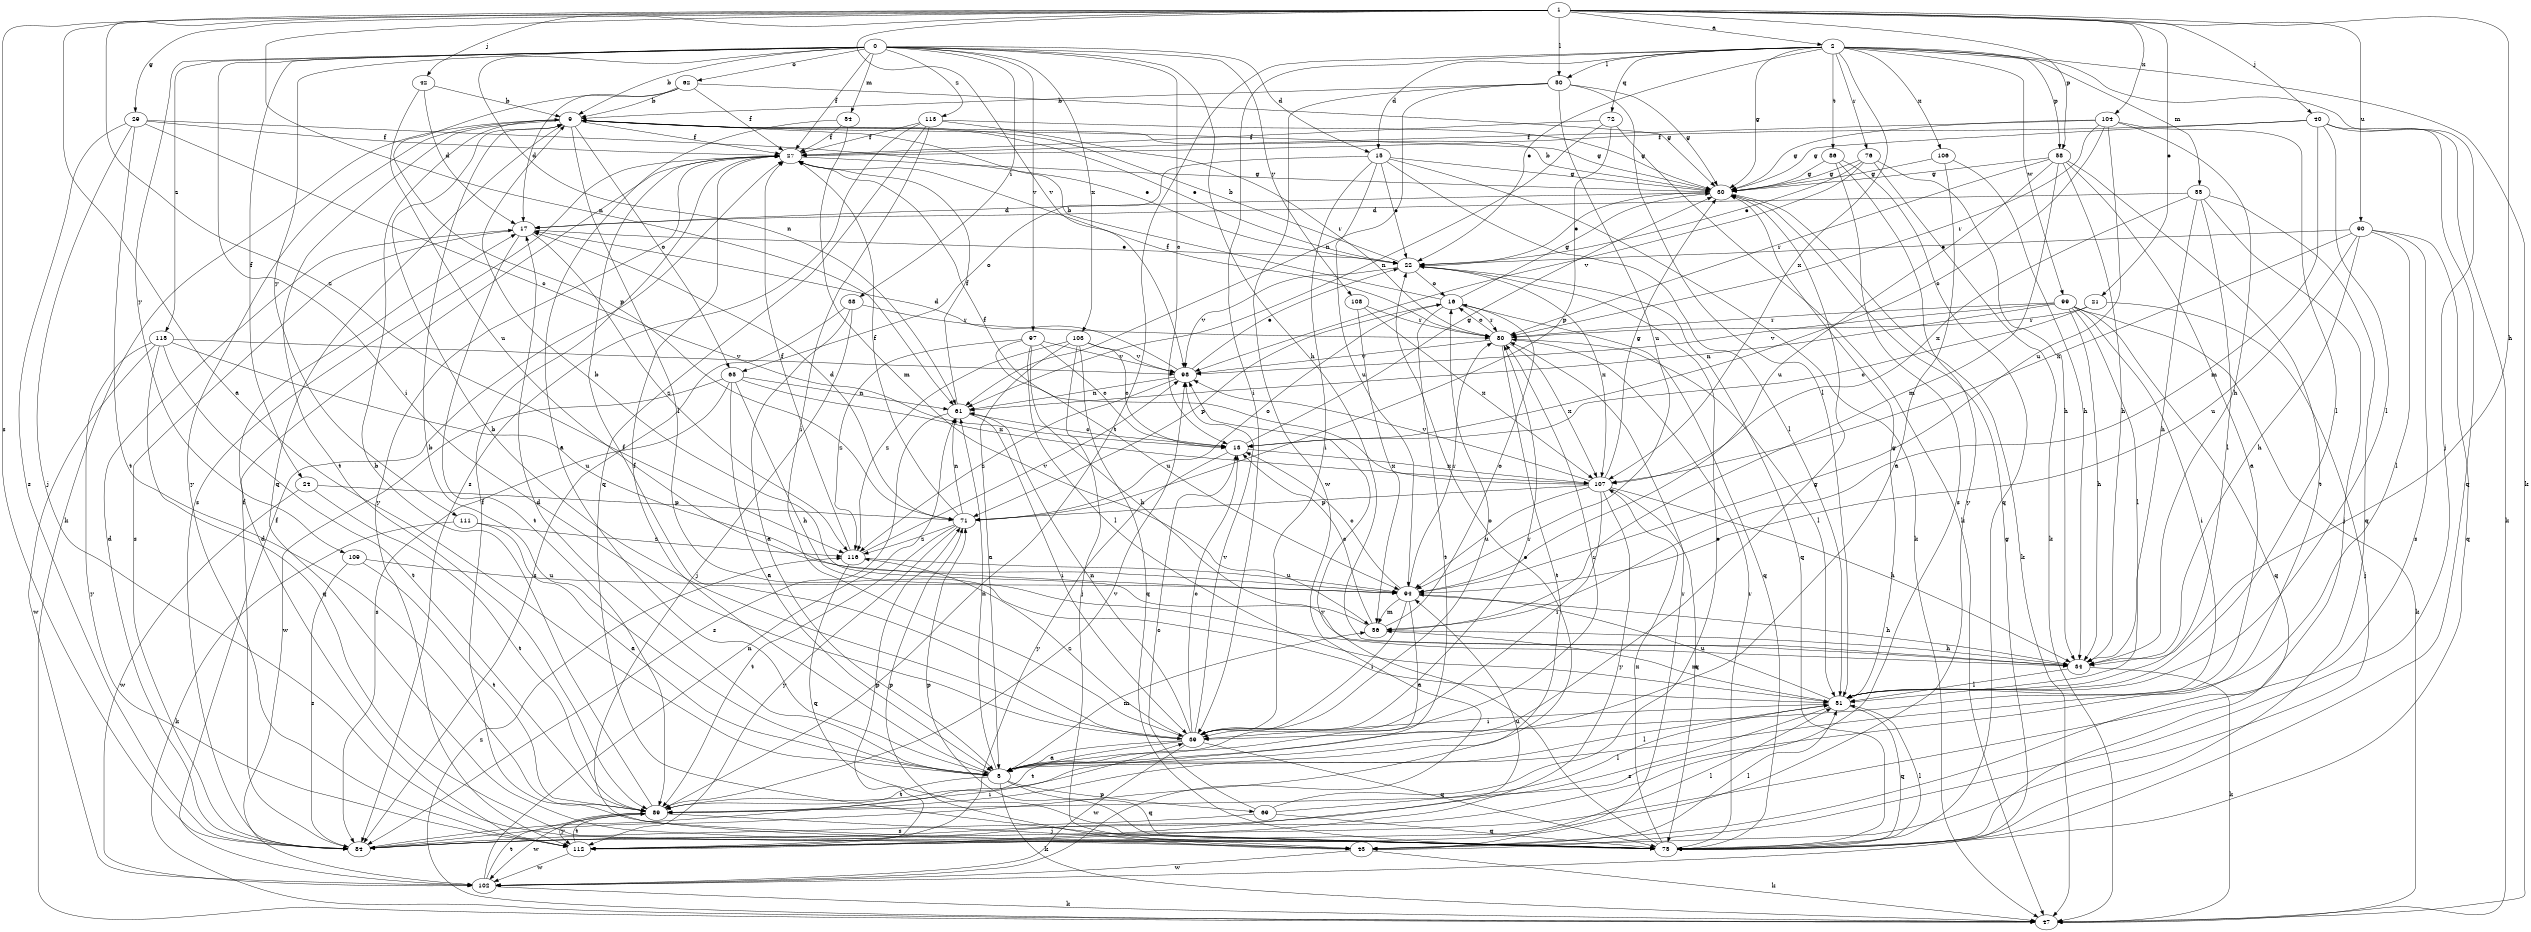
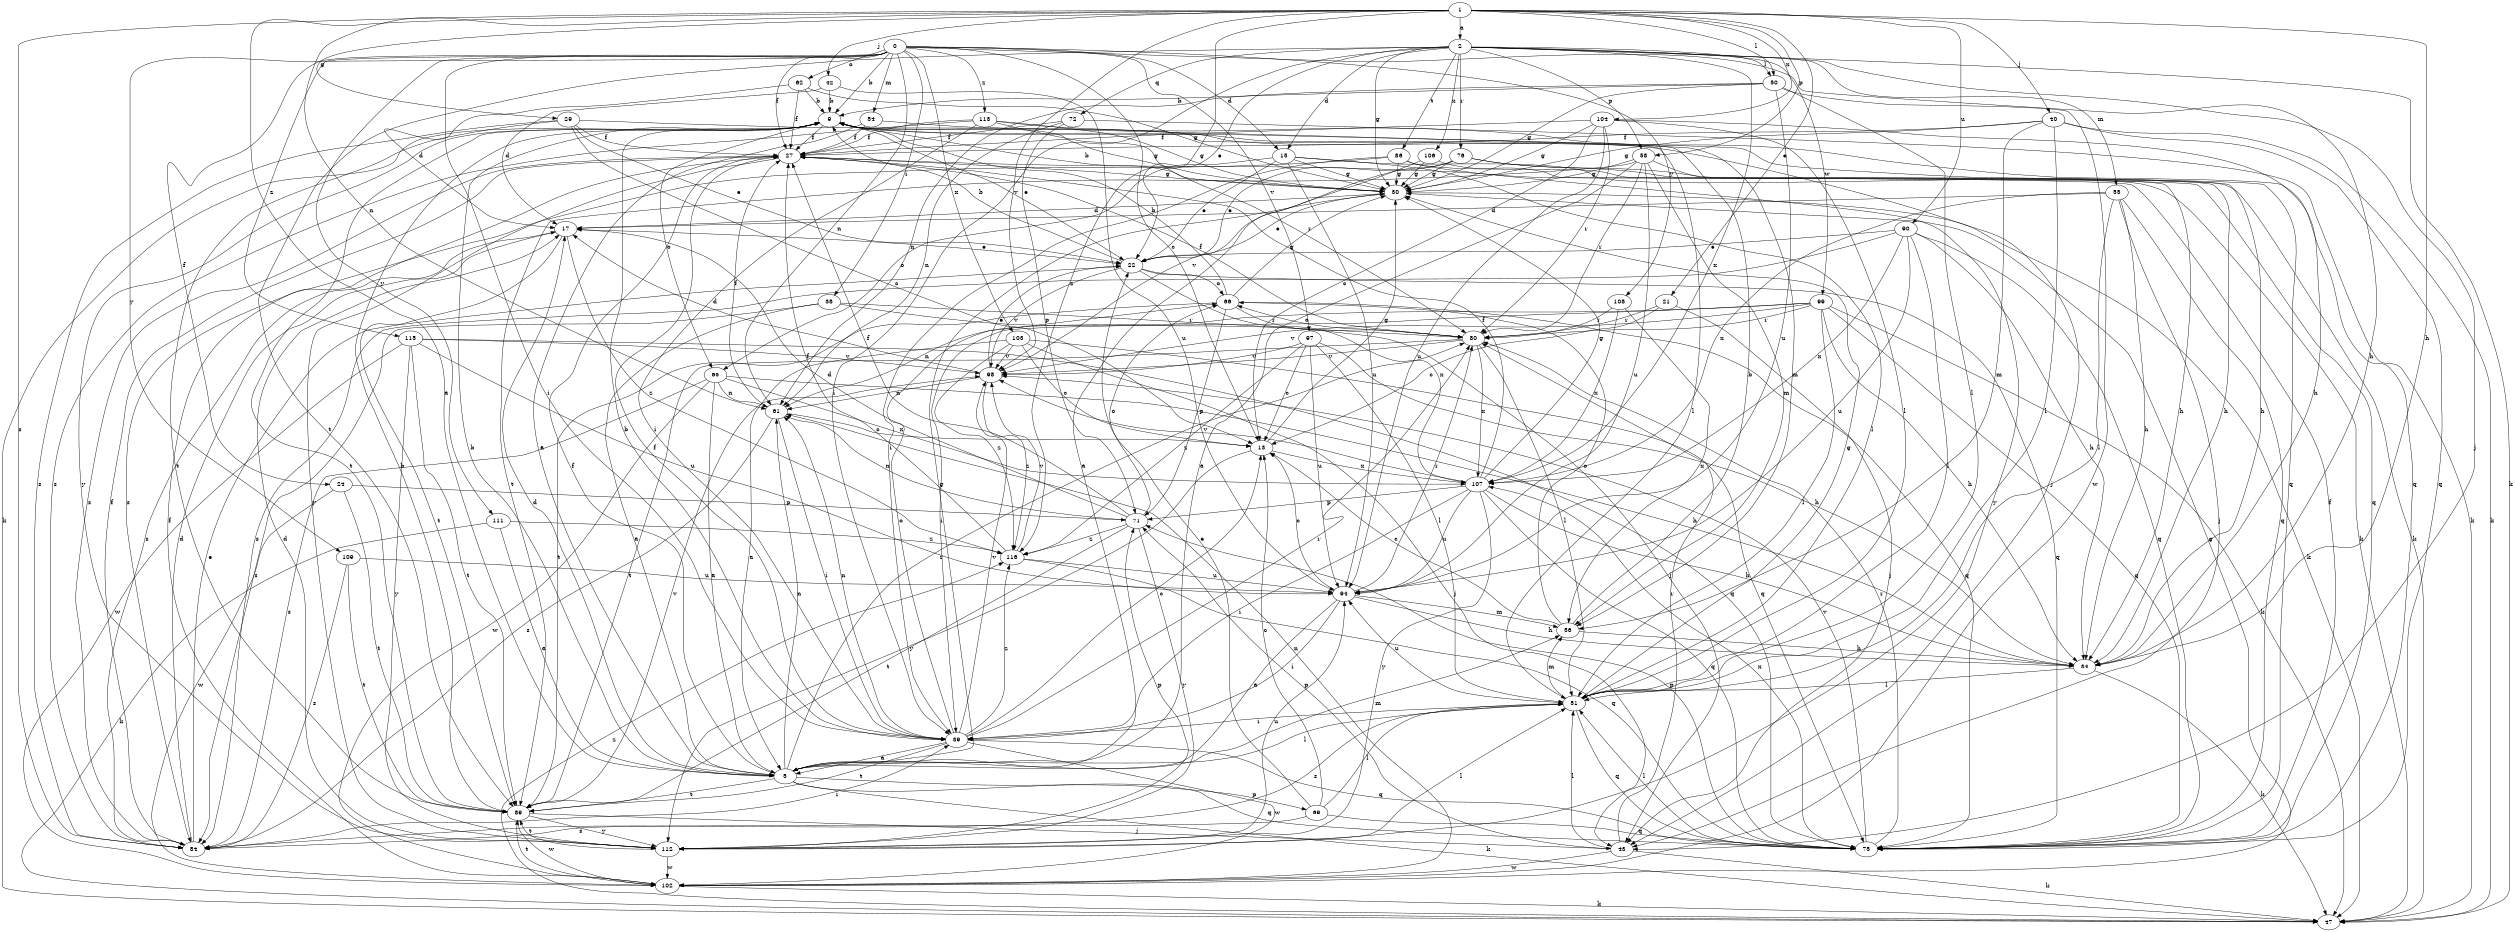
edge "62" -> "71": removed, label "p"
node "16": label "16" -> "66"
edge "15" -> "39": now "86" -> "39"
